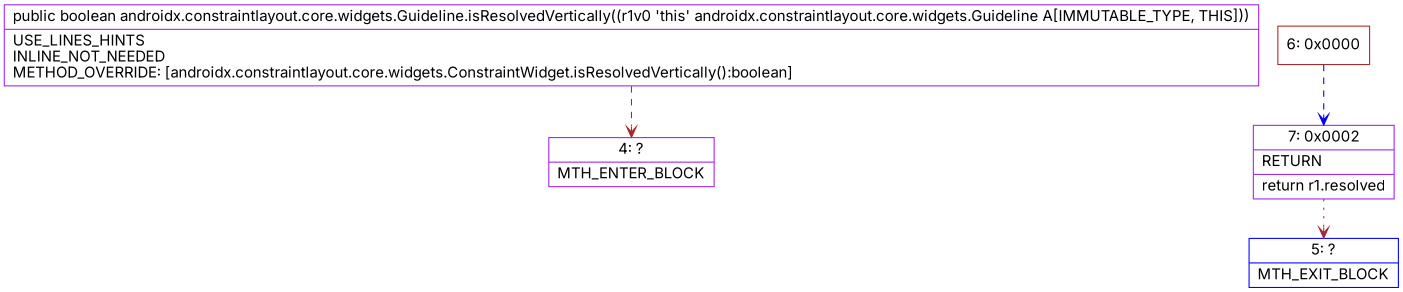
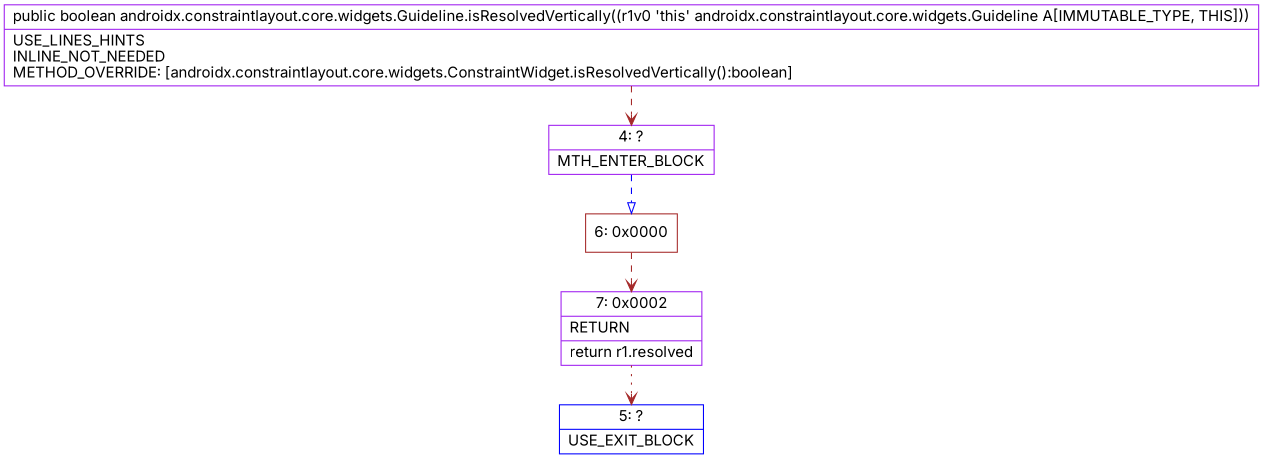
edge "6: 0x0000" -> "7: 0x0002": color blue -> brown
edge "4: ?" -> "6: 0x0000": added
node "5: ?": text "MTH_EXIT_BLOCK" -> "USE_EXIT_BLOCK"
